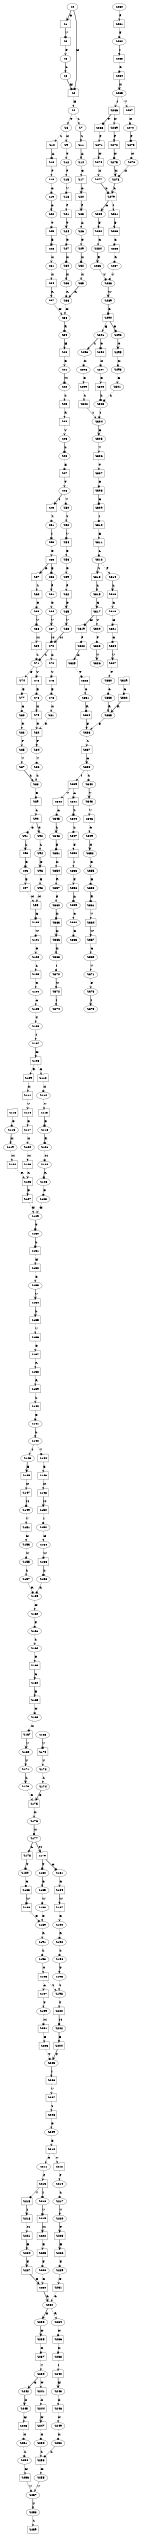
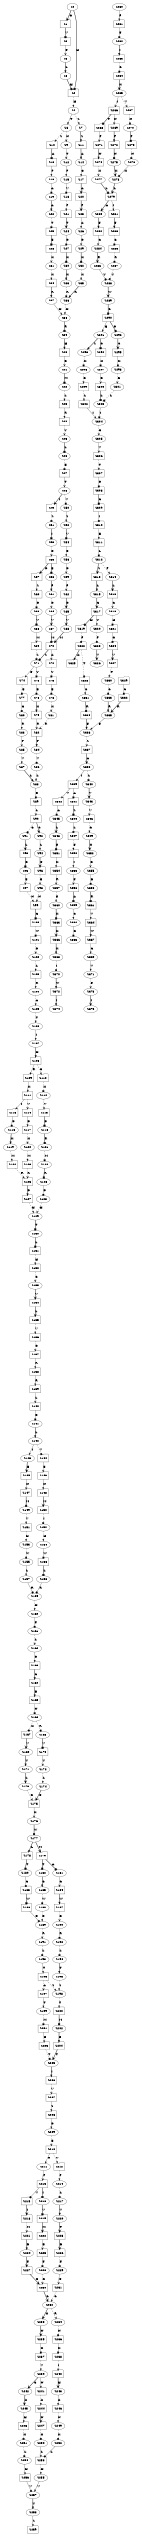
edge "S304" -> "S305": style bold -> dashed
edge "S325" -> "S328": now "S322" -> "S328"
edge "S111" -> "S113": added, label "I"
edge "S166" -> "S168": added, label "R"
